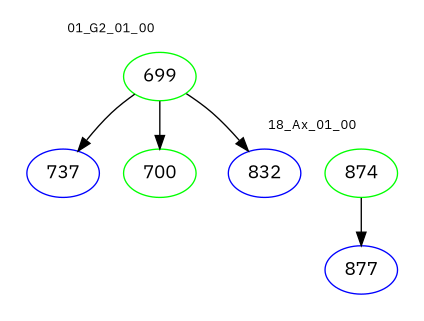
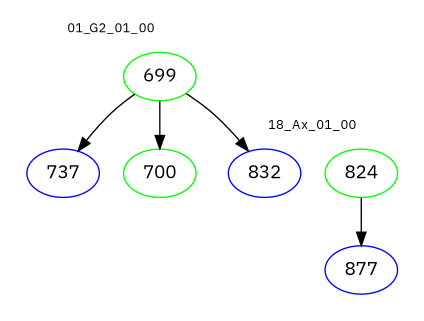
node "874": label "874" -> "824"
